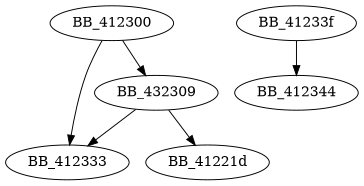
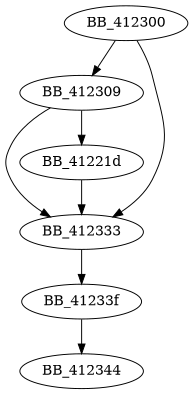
node "BB_432309": label "BB_432309" -> "BB_412309"
edge "BB_41221d" -> "BB_412333": added
edge "BB_412333" -> "BB_41233f": added
